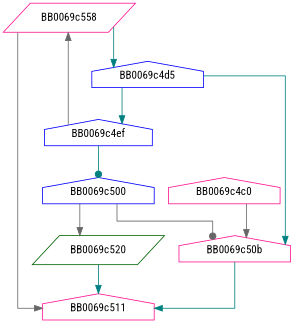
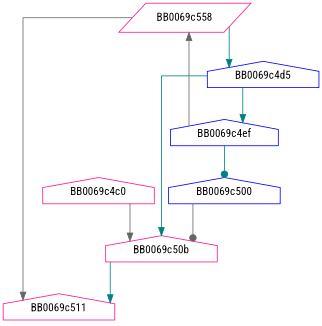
node "BB0069c520": removed
